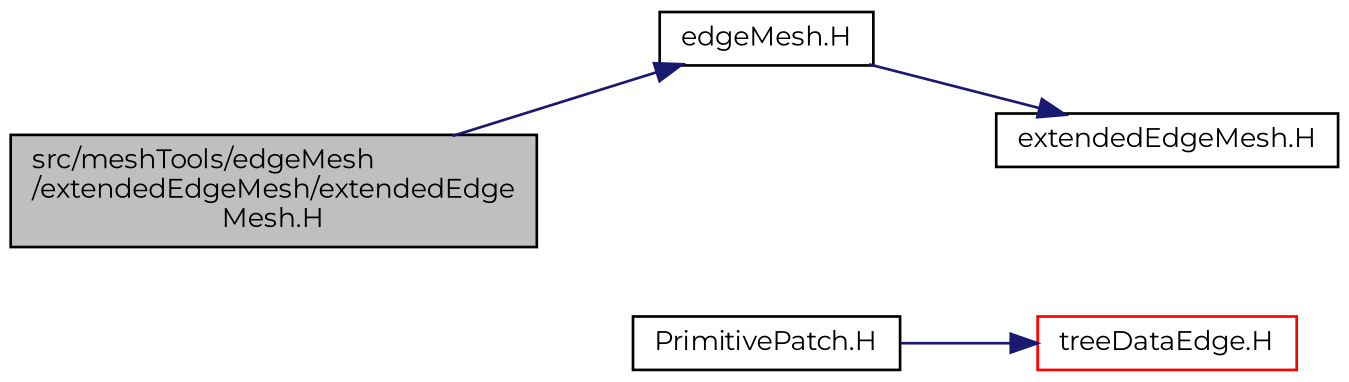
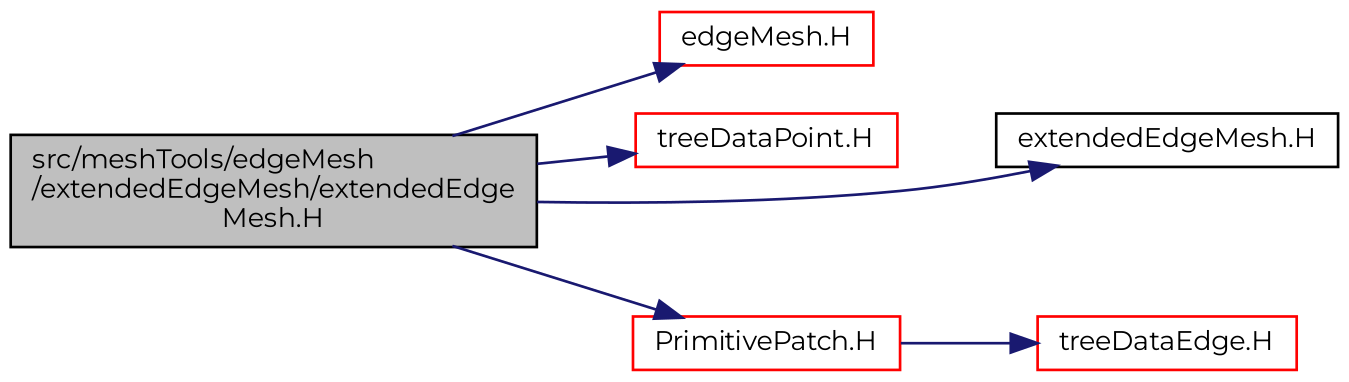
node "edgeMesh.H": color black -> red
edge "edgeMesh.H" -> "extendedEdgeMesh.H": now "src/meshTools/edgeMesh /extendedEdgeMesh/extendedEdge Mesh.H" -> "extendedEdgeMesh.H"
node "treeDataPoint.H": added
edge "src/meshTools/edgeMesh /extendedEdgeMesh/extendedEdge Mesh.H" -> "PrimitivePatch.H": added
node "PrimitivePatch.H": color black -> red
